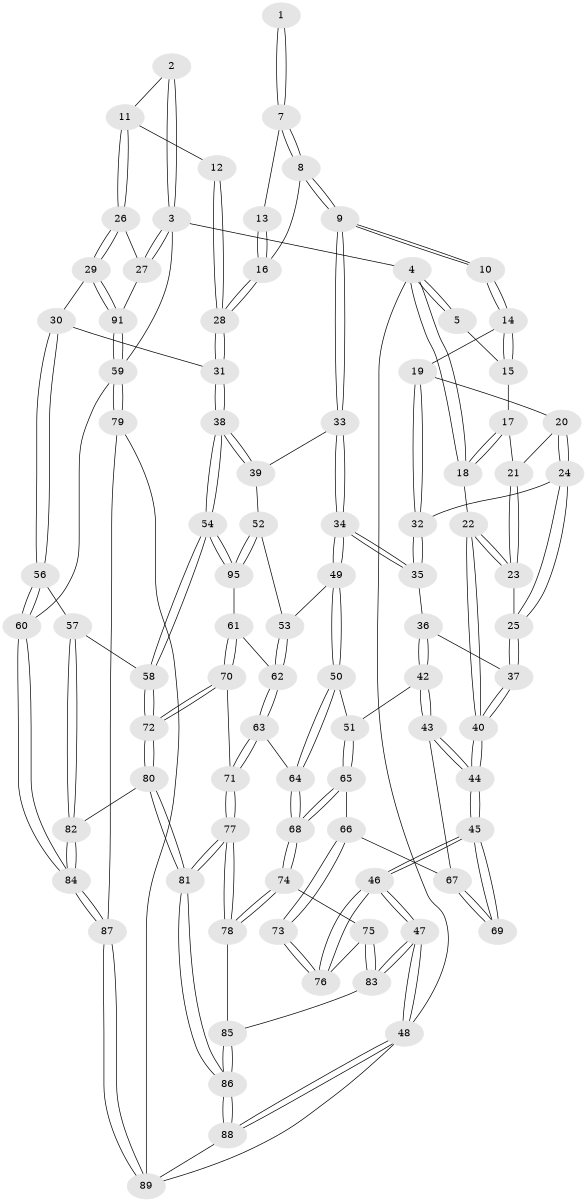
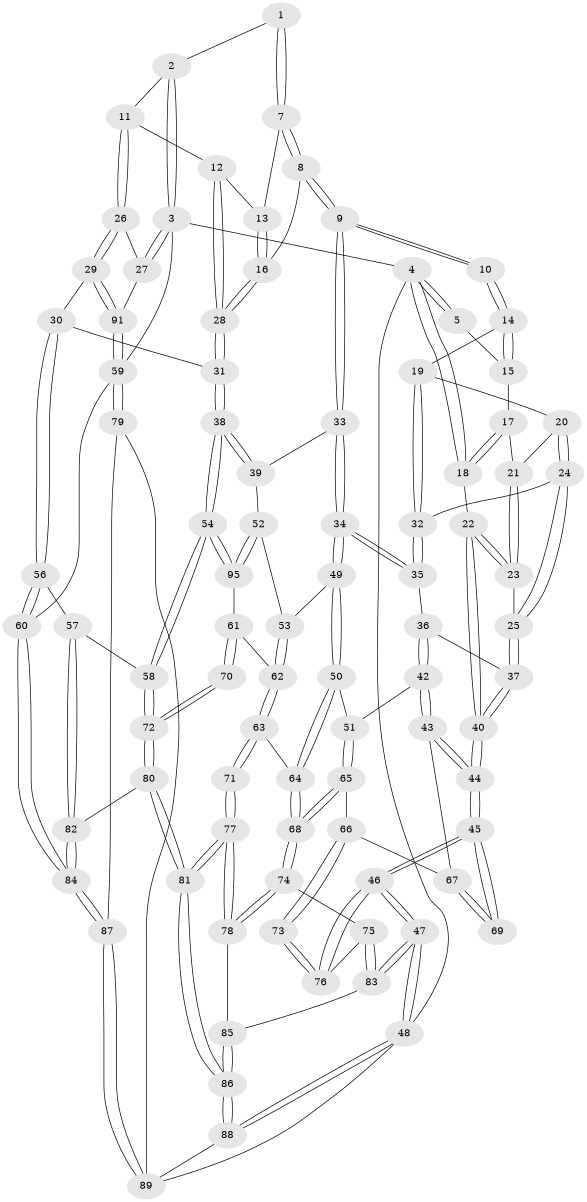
edge "1" -- "2": added
edge "12" -- "13": added
edge "70" -- "71": removed
